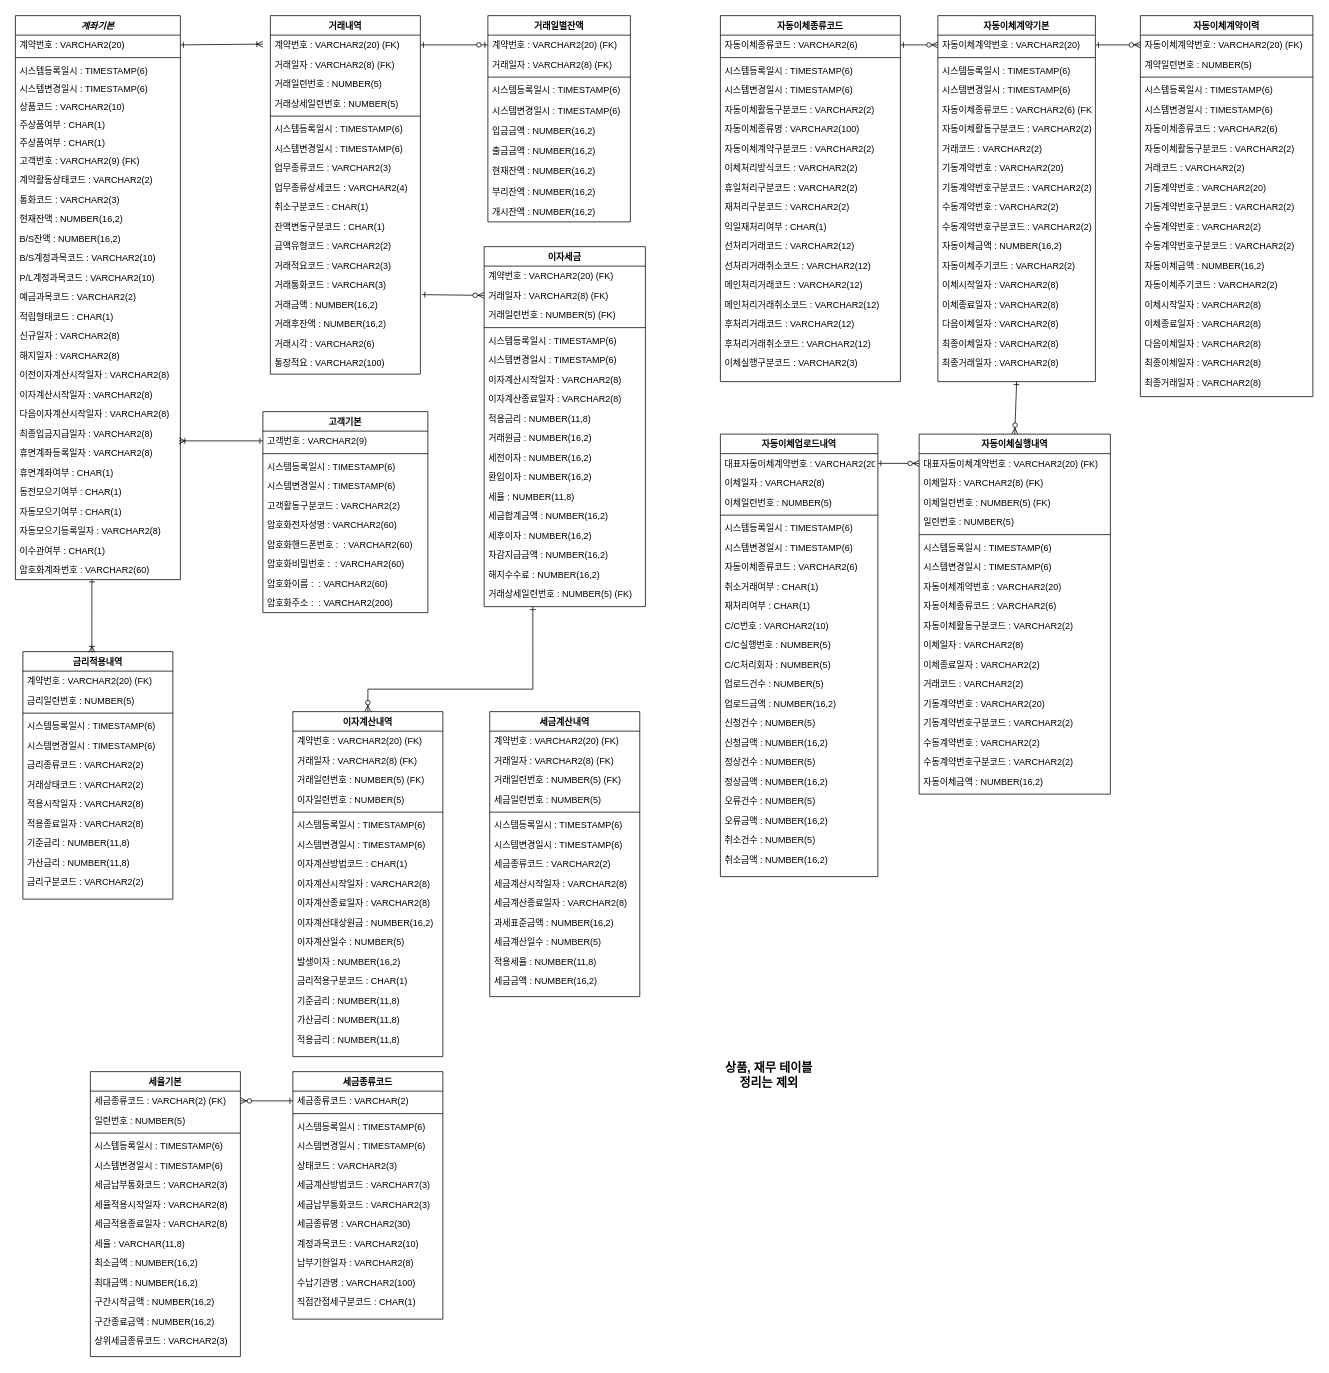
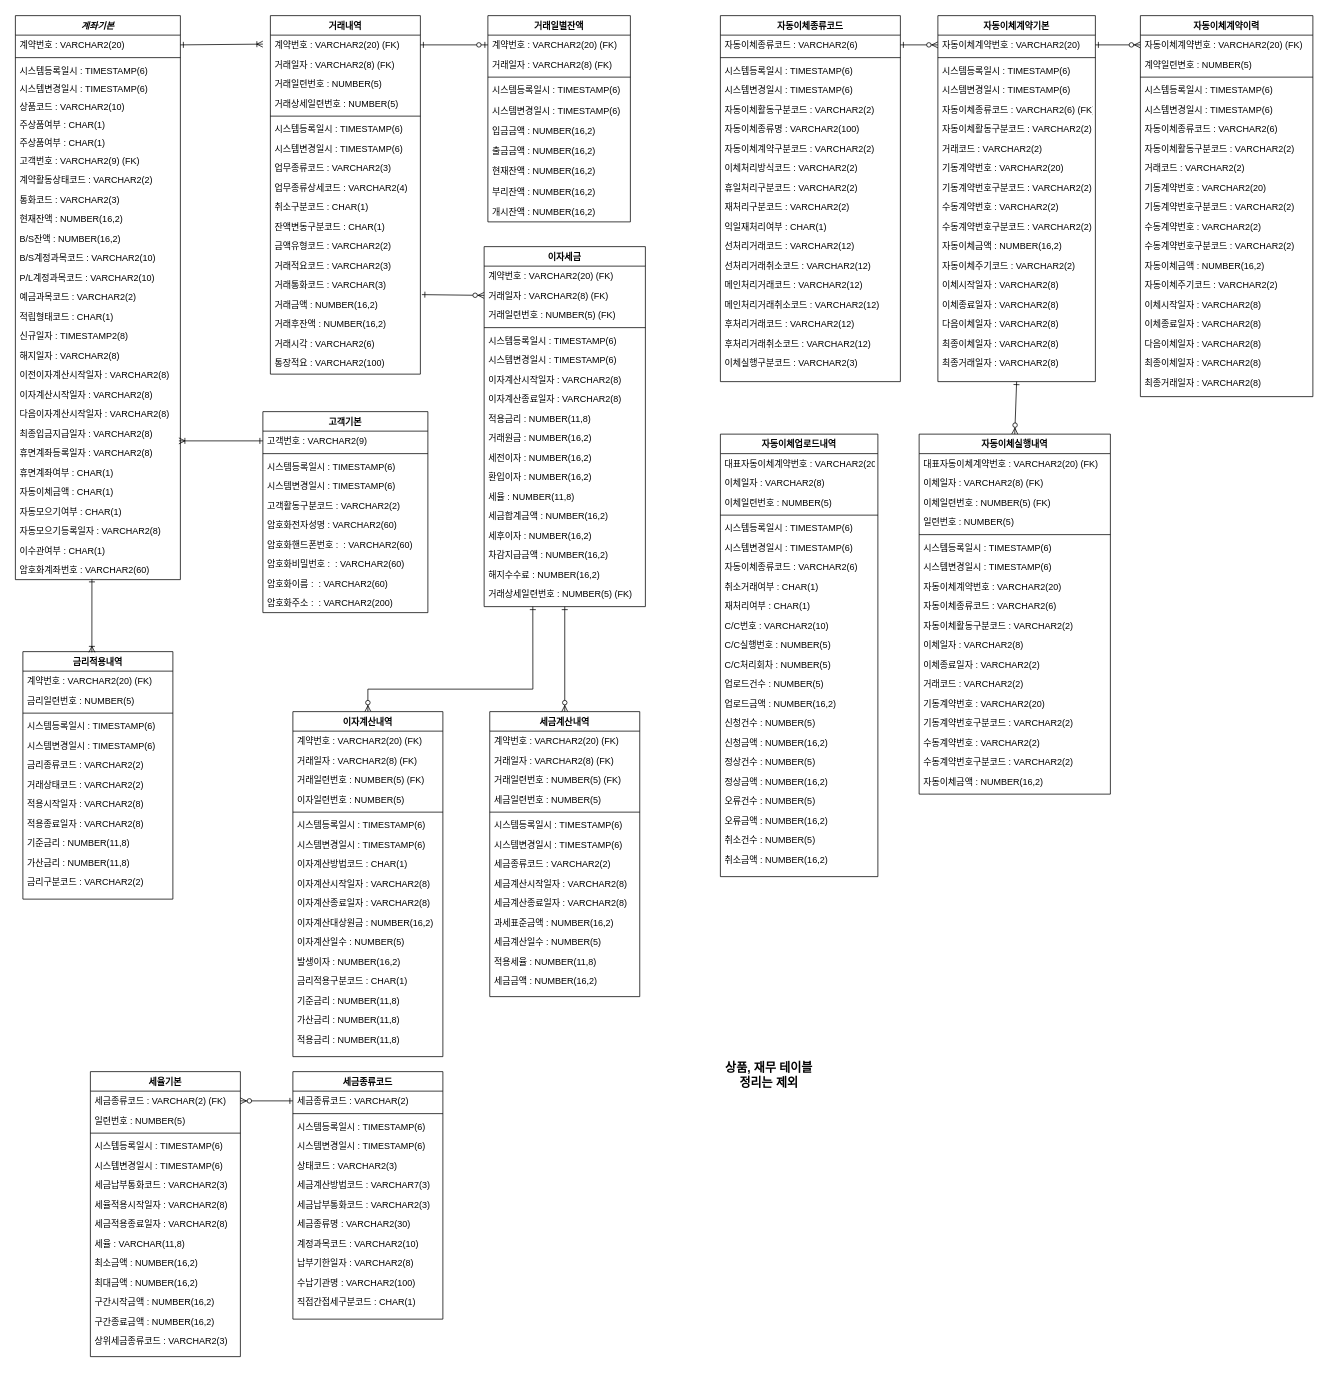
node "신규일자 : VARCHAR2(8)": label "신규일자 : VARCHAR2(8)" -> "신규일자 : TIMESTAMP2(8)"
edge "대표자동이체계약번호 : VARCHAR2(20)" -- "대표자동이체계약번호 : VARCHAR2(20) (FK)": removed
node "동전모으기여부 : CHAR(1)": label "동전모으기여부 : CHAR(1)" -> "자동이체금액 : CHAR(1)"
edge "이자세금" -- "세금계산내역": added
